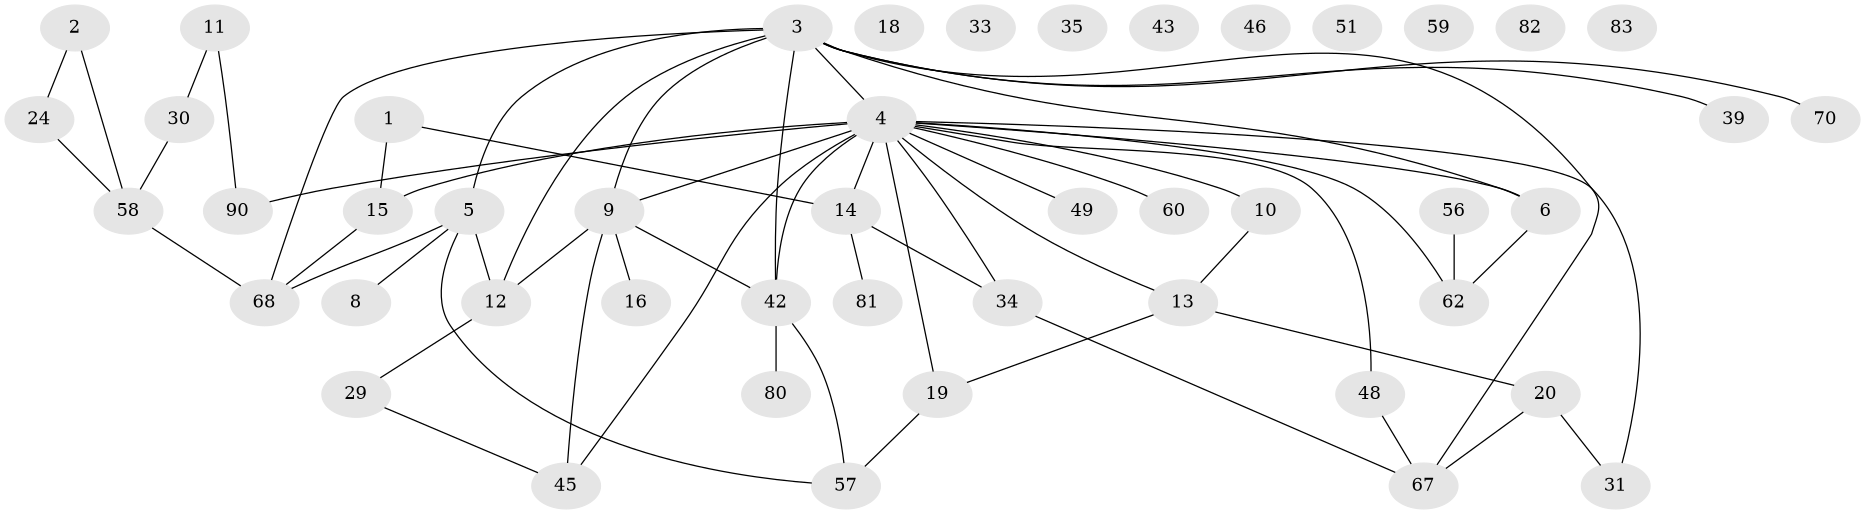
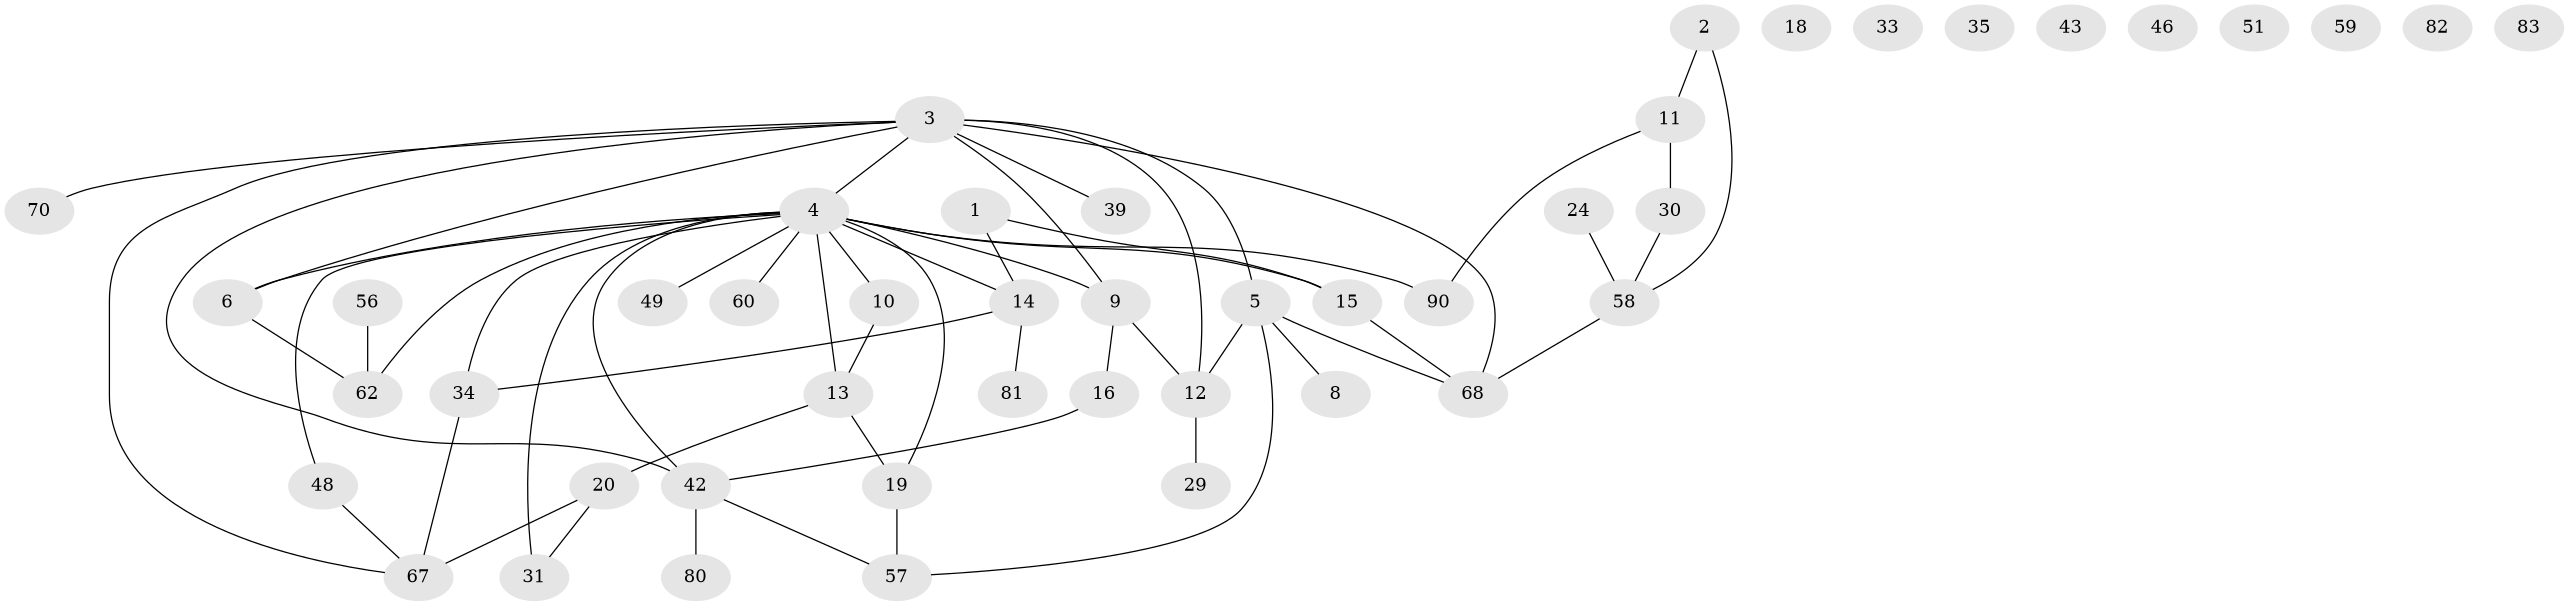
edge "2" -- "24": now "2" -- "11"
edge "9" -- "42": now "16" -- "42"
node "45": removed
